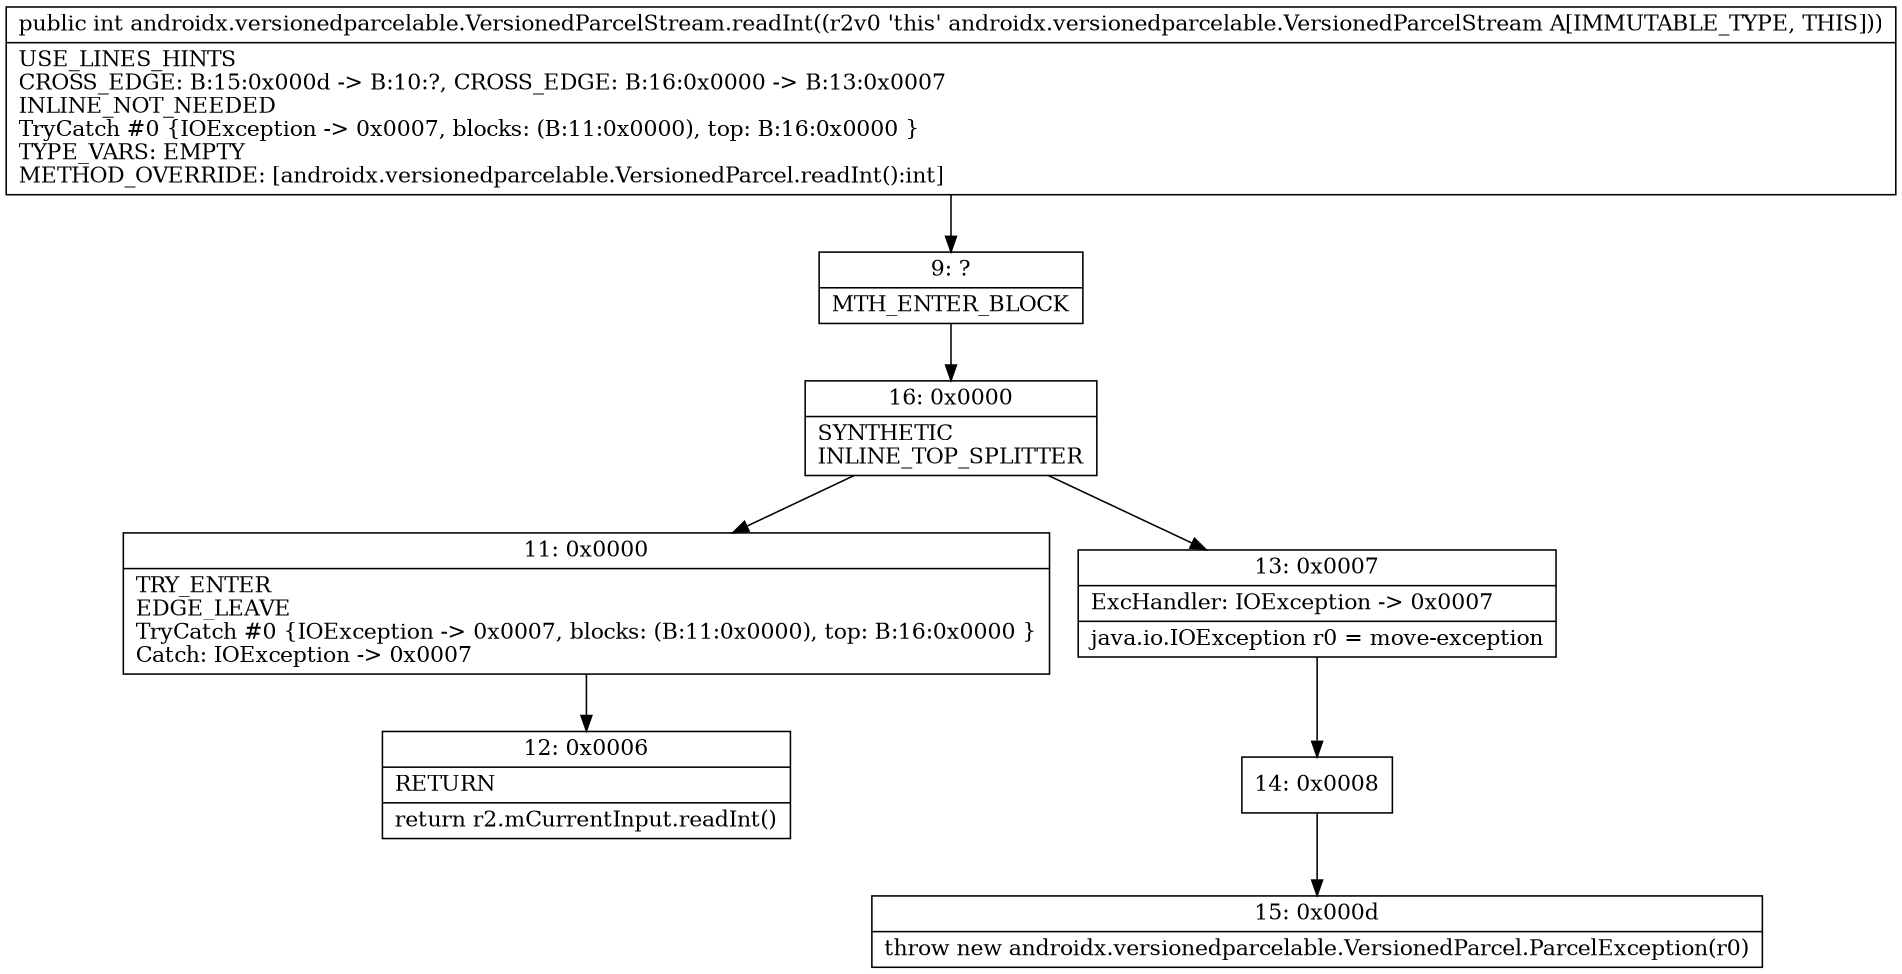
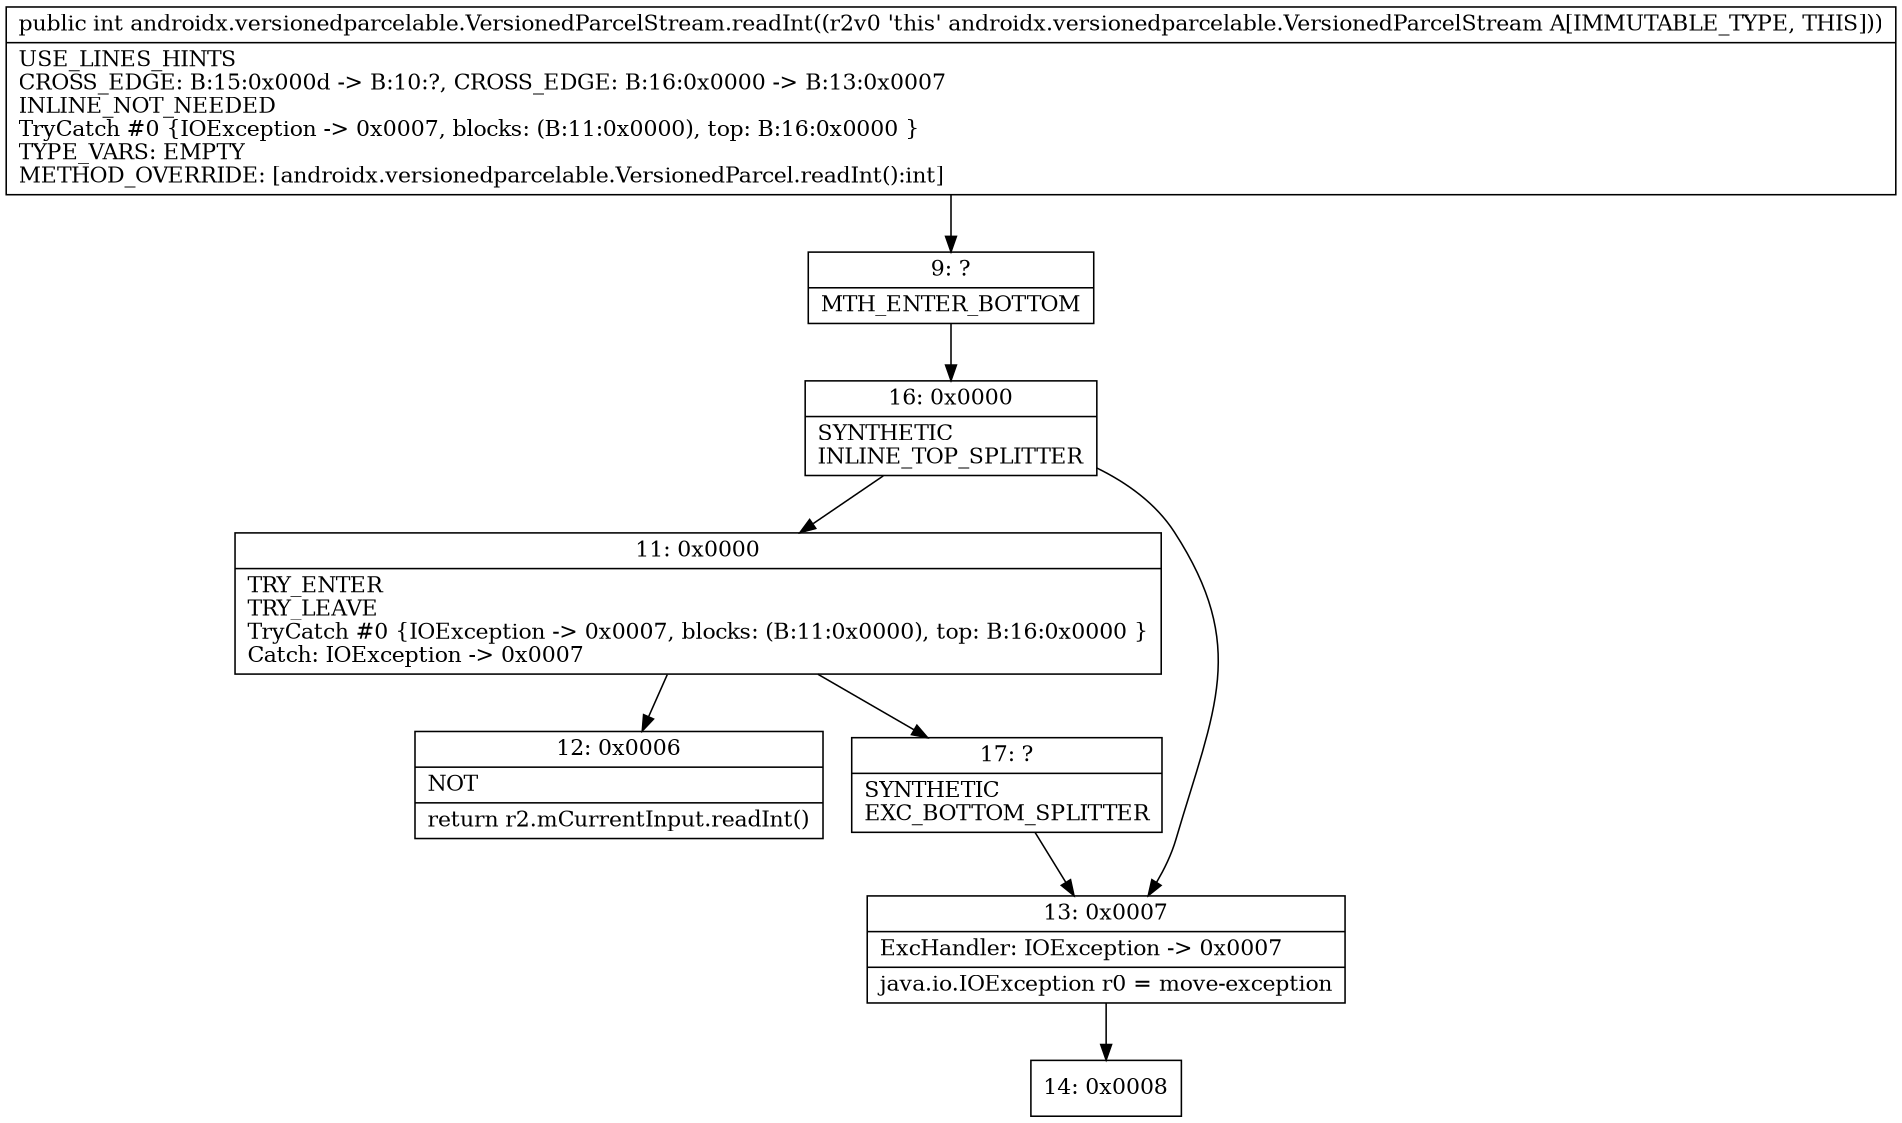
node "9: ?": text "MTH_ENTER_BLOCK" -> "MTH_ENTER_BOTTOM"
node "11: 0x0000": text "EDGE_LEAVE" -> "TRY_LEAVE"
node "12: 0x0006": text "RETURN" -> "NOT"
node "17: ?": added
node "15: 0x000d": removed
